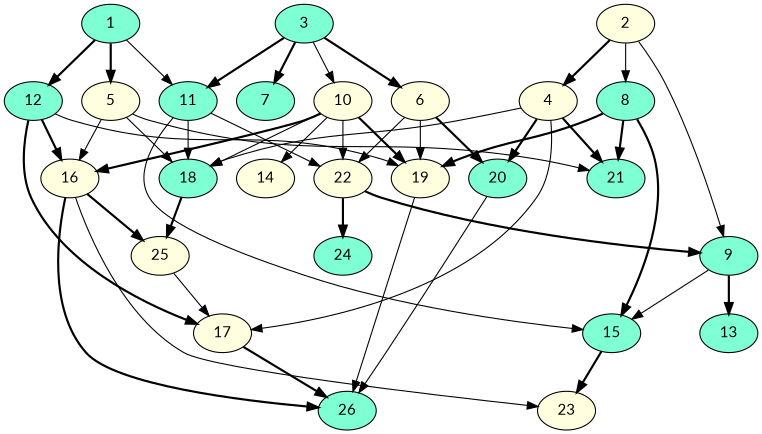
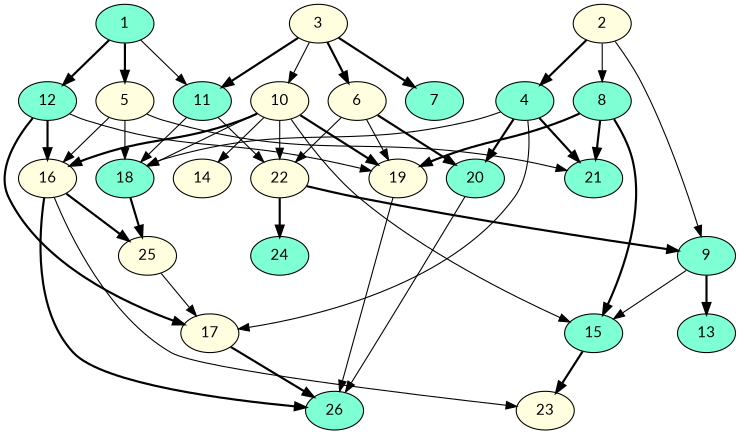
node "3": fillcolor aquamarine -> lightyellow
node "4": fillcolor lightyellow -> aquamarine
edge "11" -> "15": now "10" -> "15"
